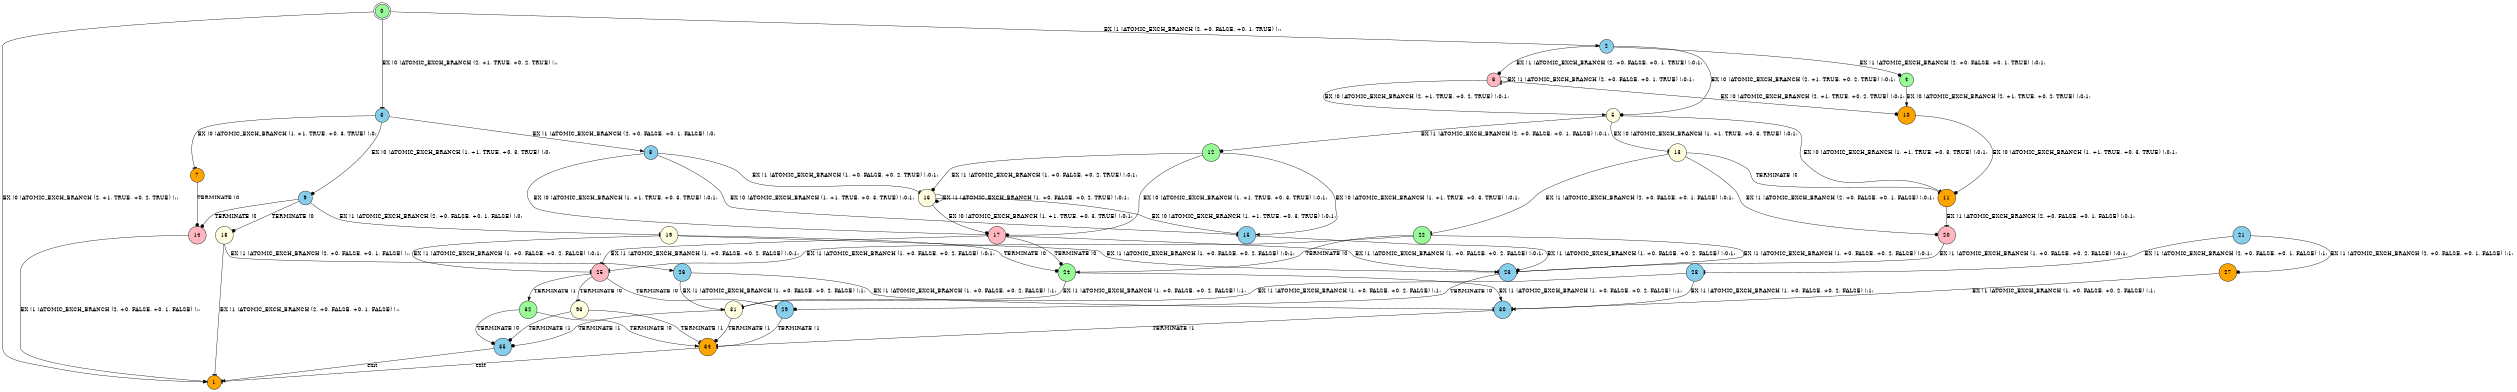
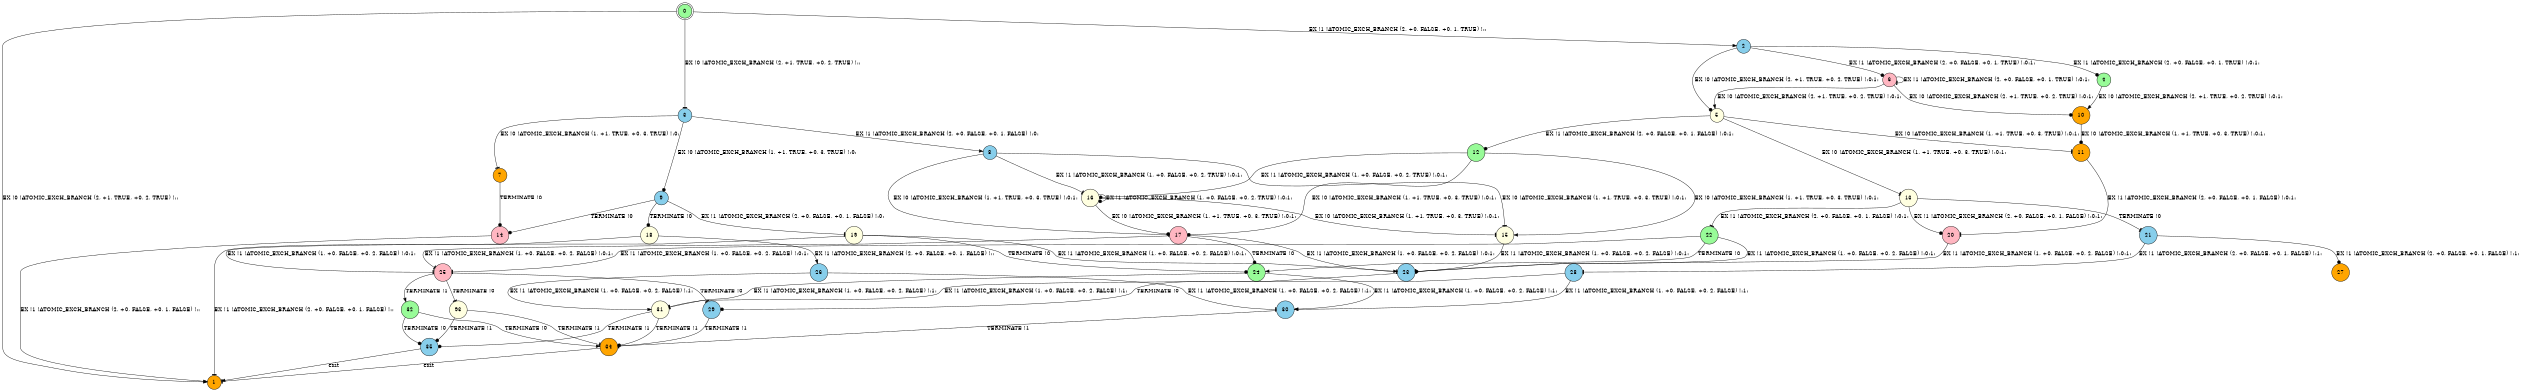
edge "13" -> "11": now "13" -> "21"
node "15": fillcolor skyblue -> lightyellow
edge "27" -> "30": removed, label "EX !1 !ATOMIC_EXCH_BRANCH (1, +0, FALSE, +0, 2, FALSE) !:1:"
